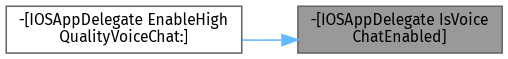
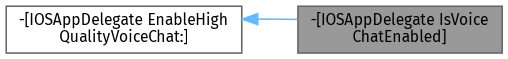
edge "-[IOSAppDelegate EnableHigh QualityVoiceChat:]" -> "-[IOSAppDelegate IsVoice ChatEnabled]": reversed
